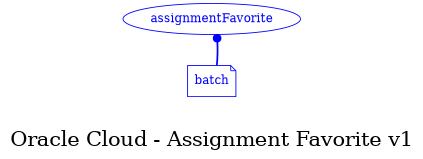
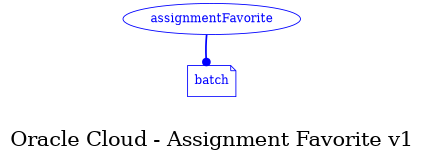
edge "batch" -> "assignmentFavorite": reversed
